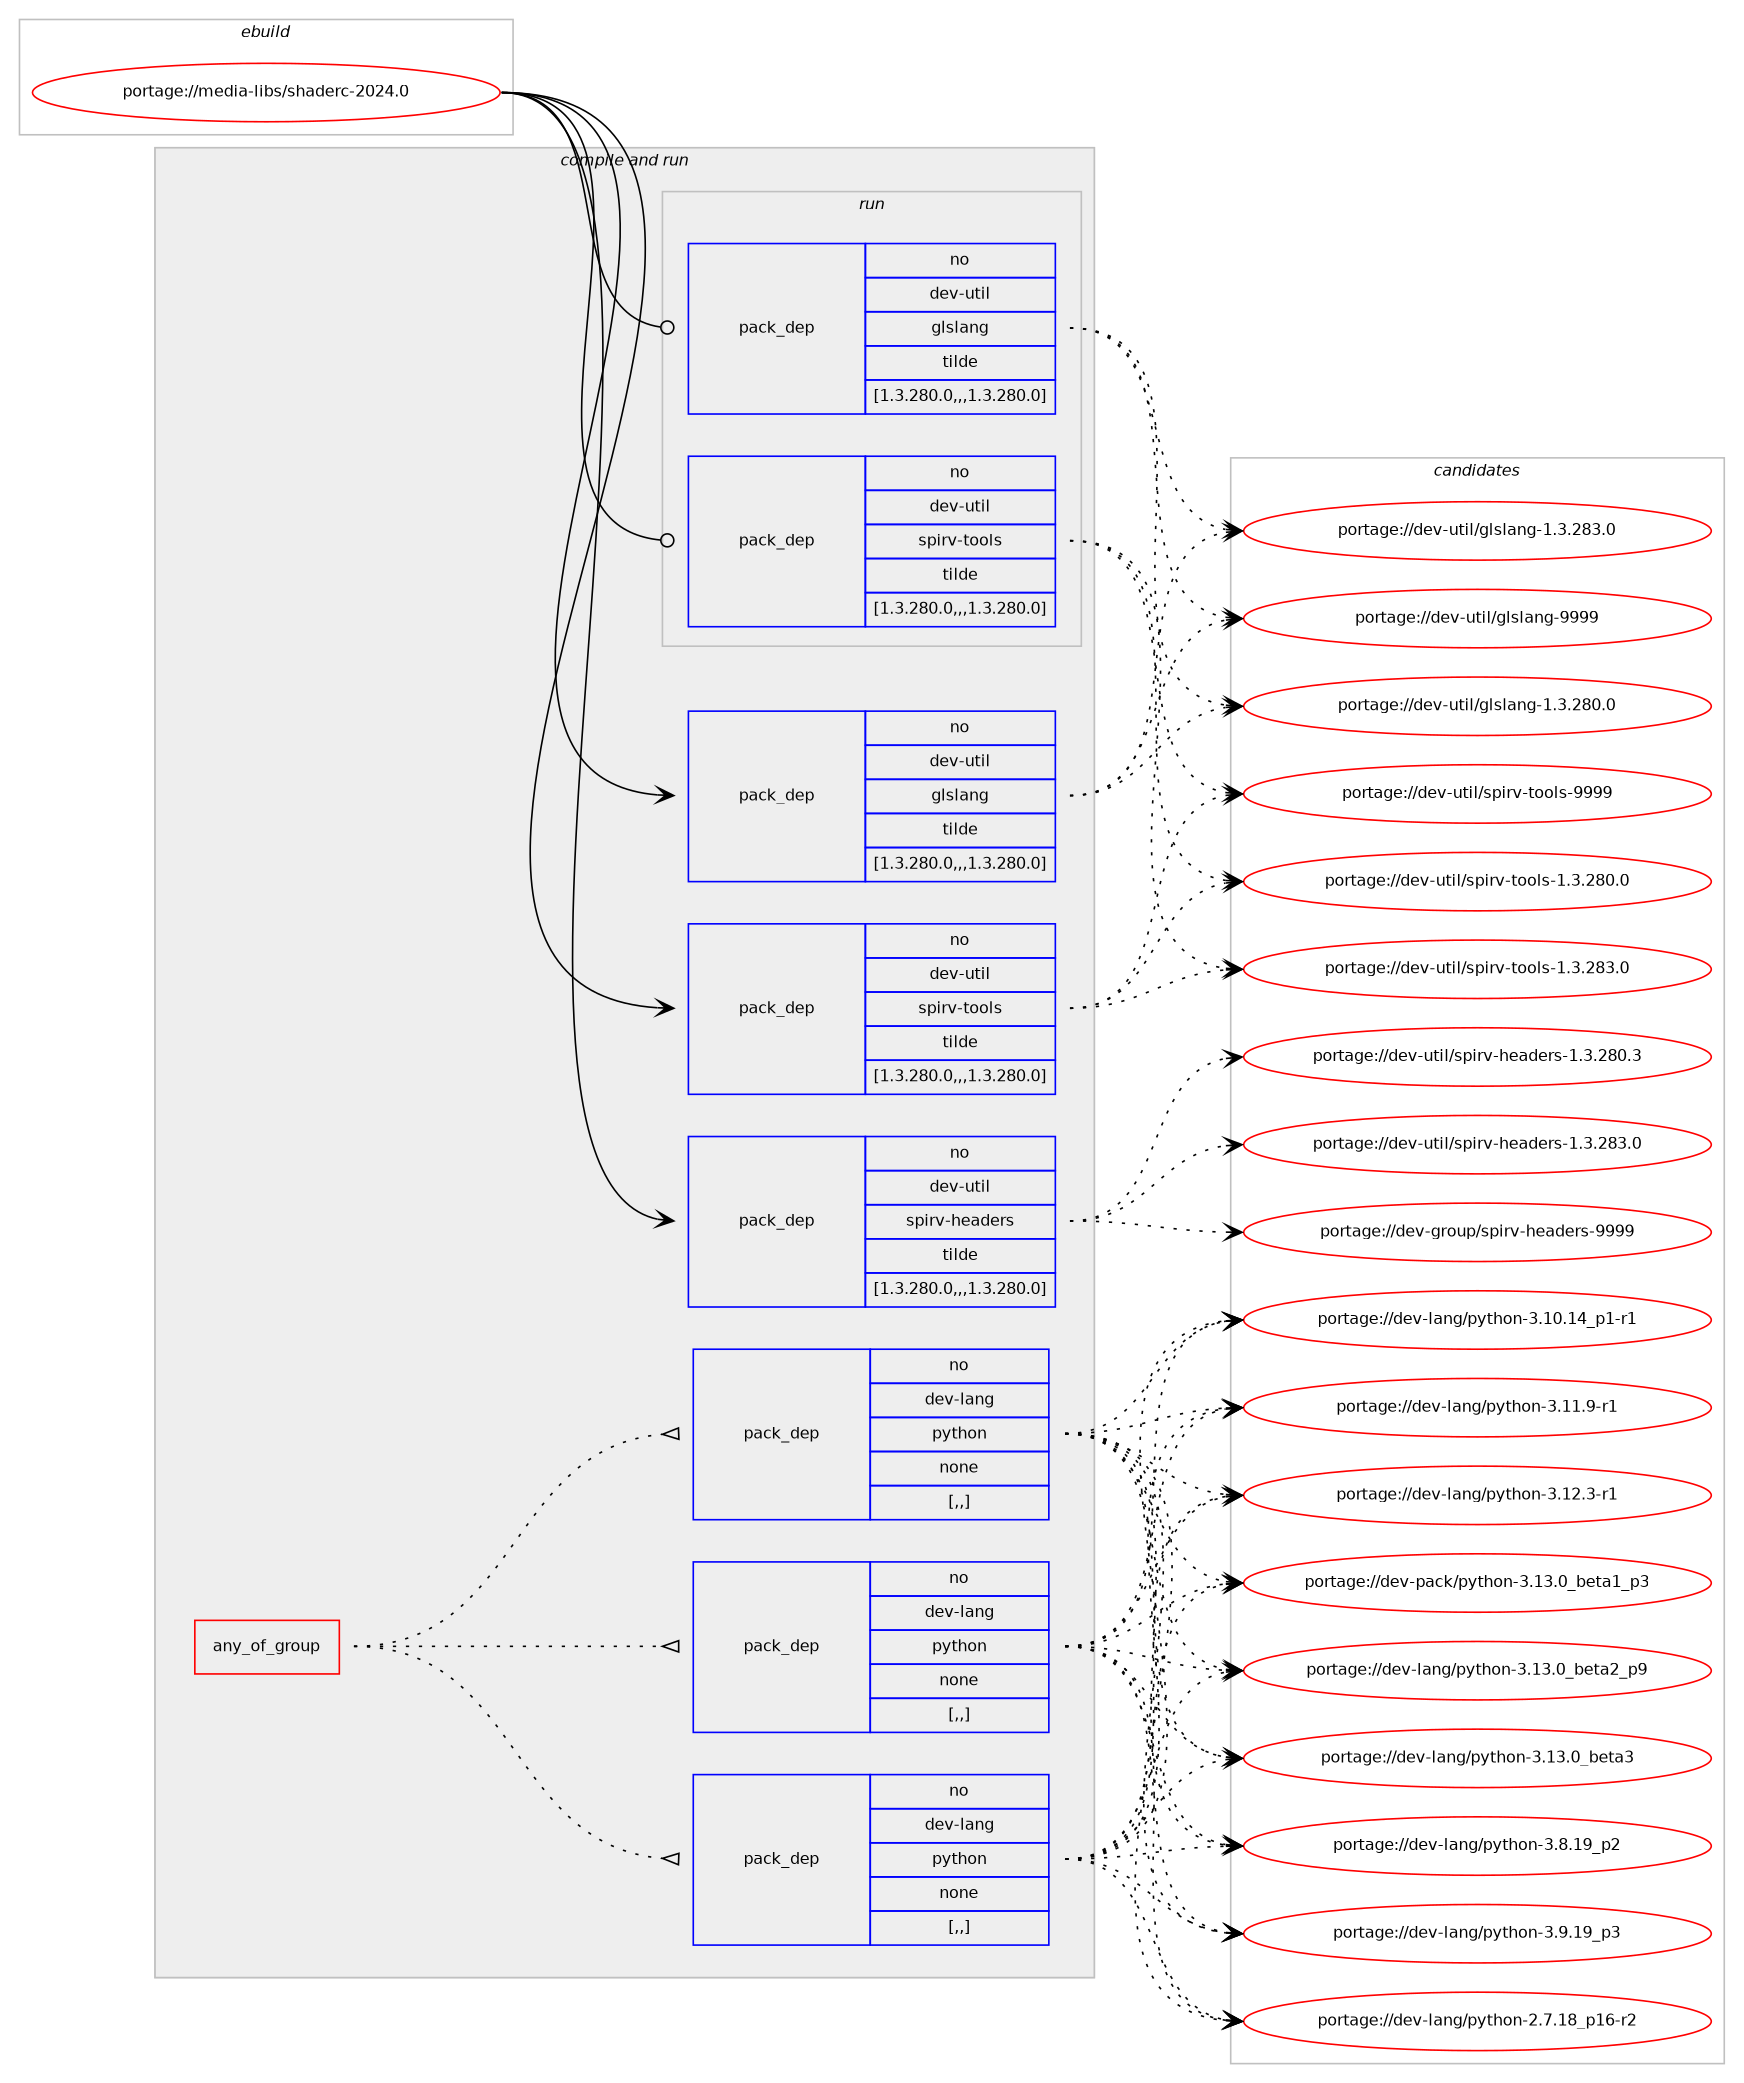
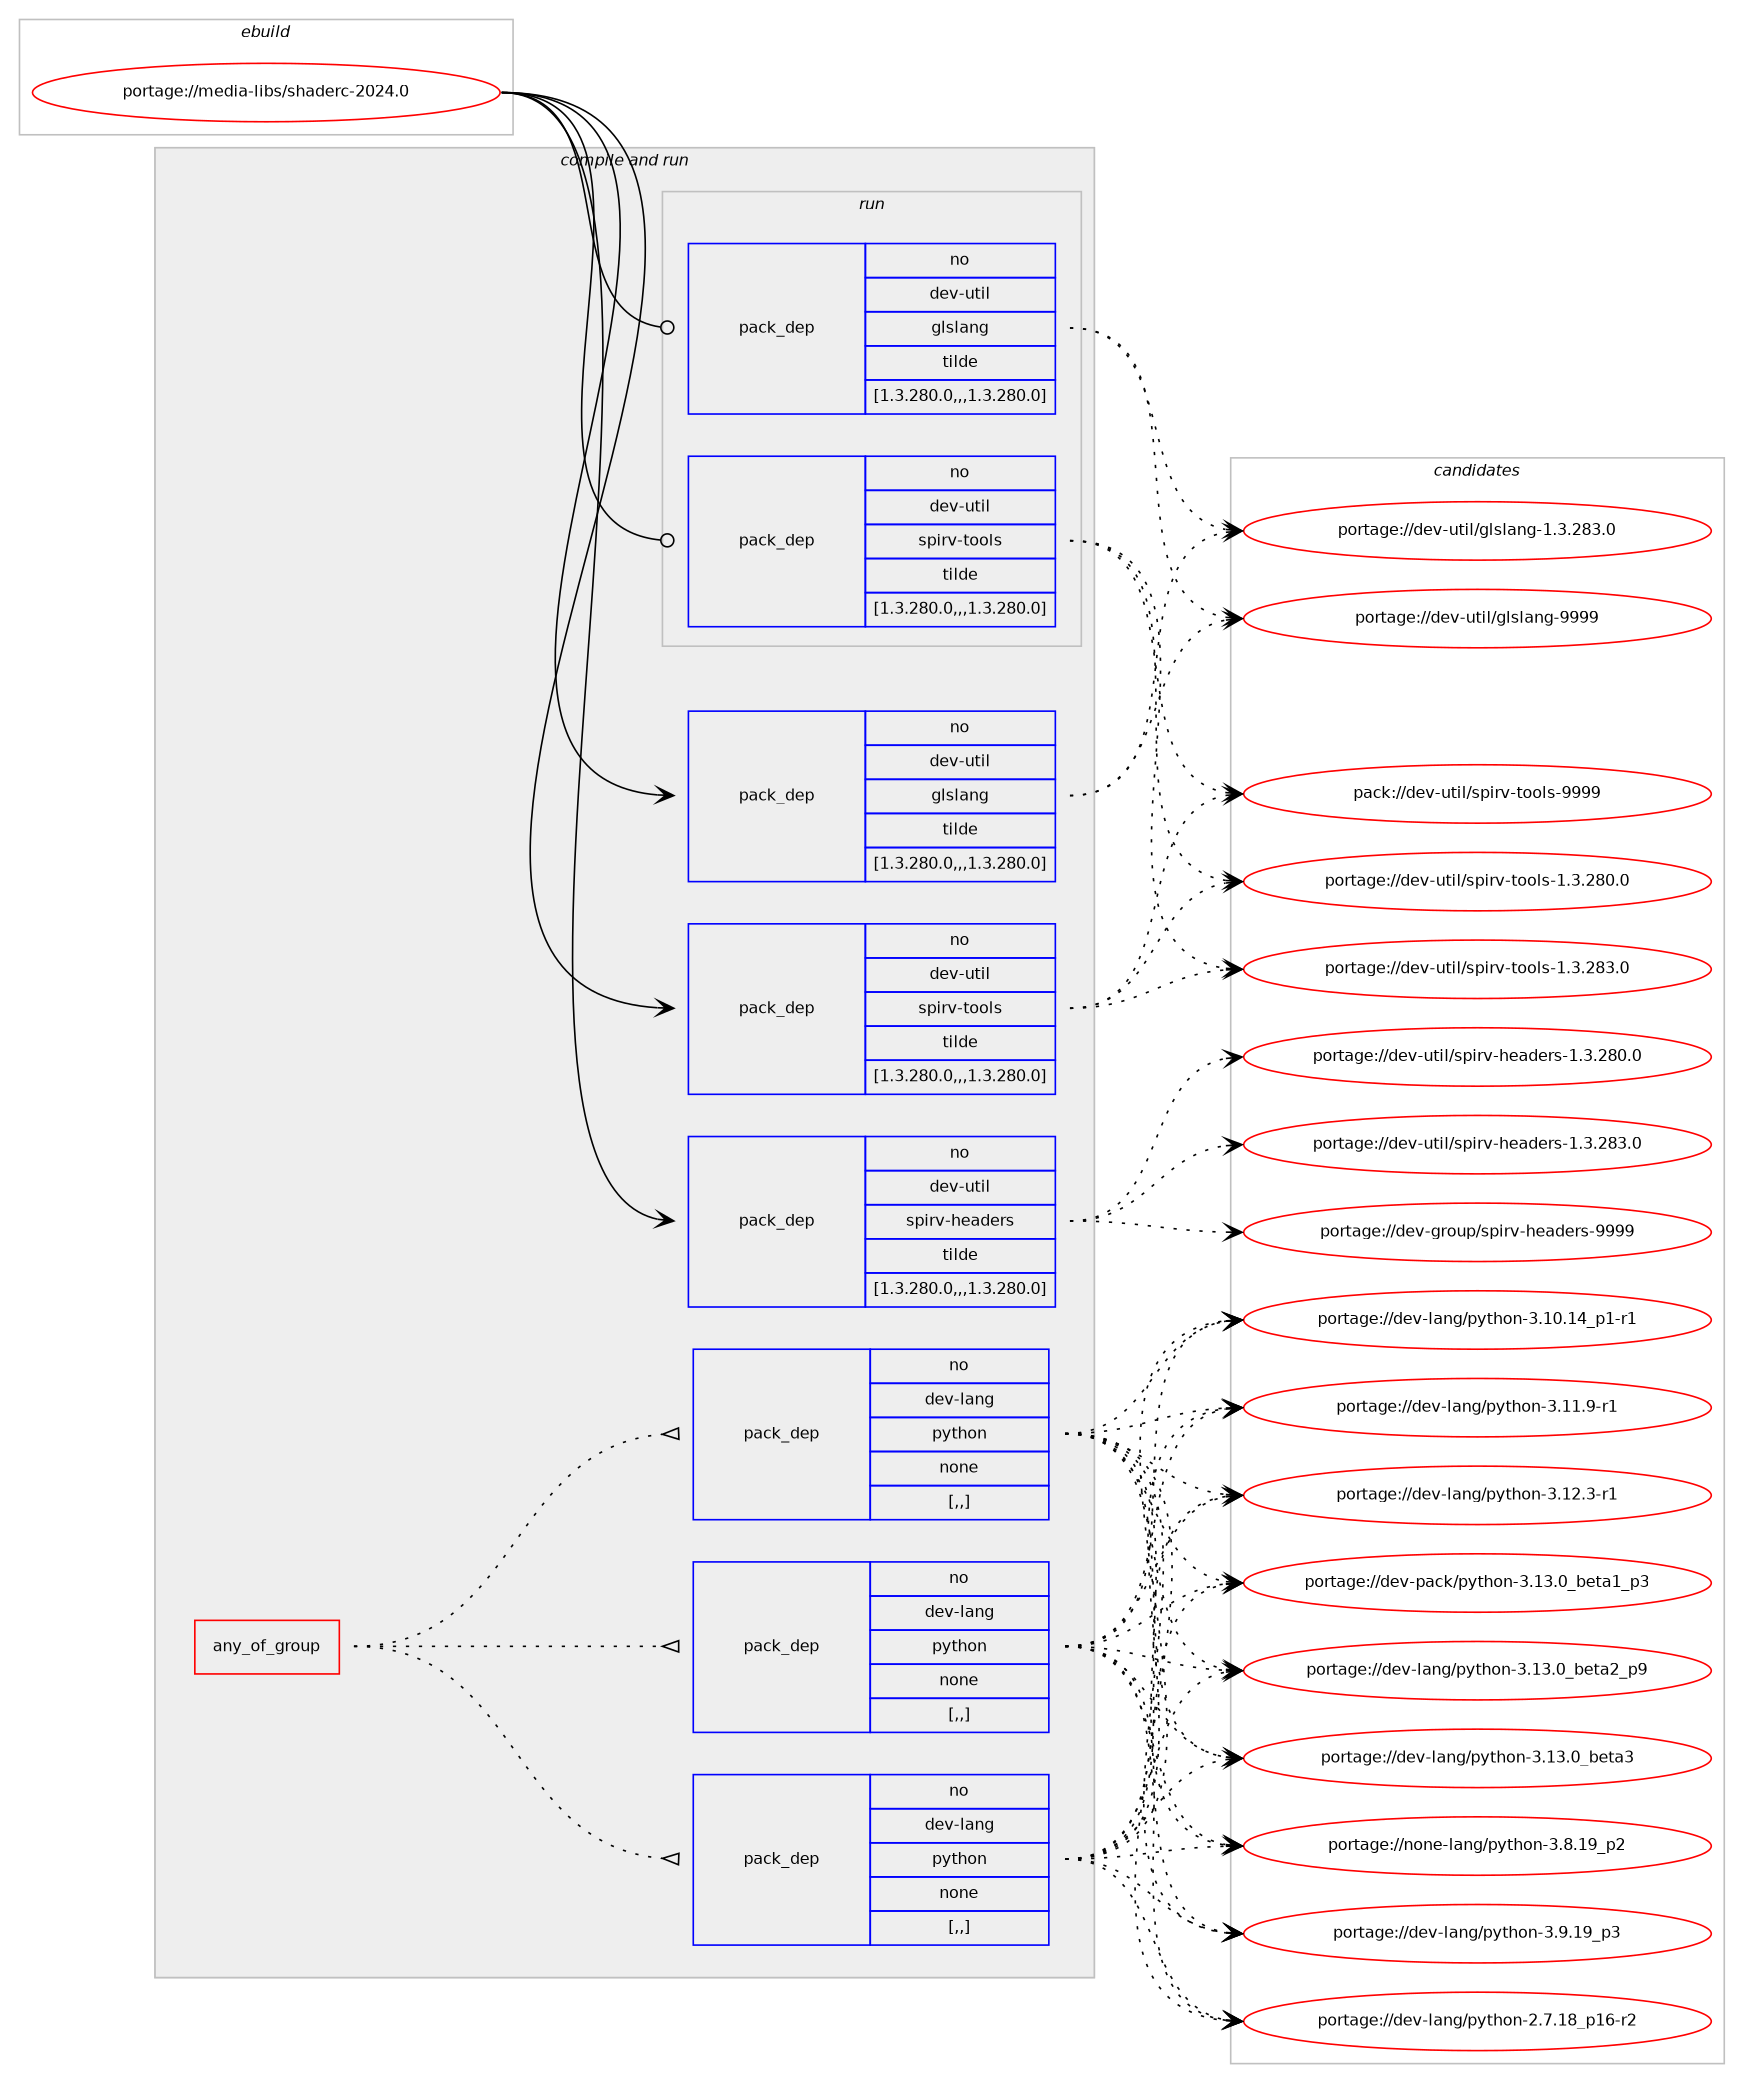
node "portage://dev-util/glslang-1.3.280.0": removed
node "portage://dev-util/spirv-tools-9999": label "portage://dev-util/spirv-tools-9999" -> "pack://dev-util/spirv-tools-9999"
node "portage://dev-util/spirv-headers-1.3.280.3": label "portage://dev-util/spirv-headers-1.3.280.3" -> "portage://dev-util/spirv-headers-1.3.280.0"
node "portage://dev-lang/python-3.8.19_p2": label "portage://dev-lang/python-3.8.19_p2" -> "portage://none-lang/python-3.8.19_p2"
